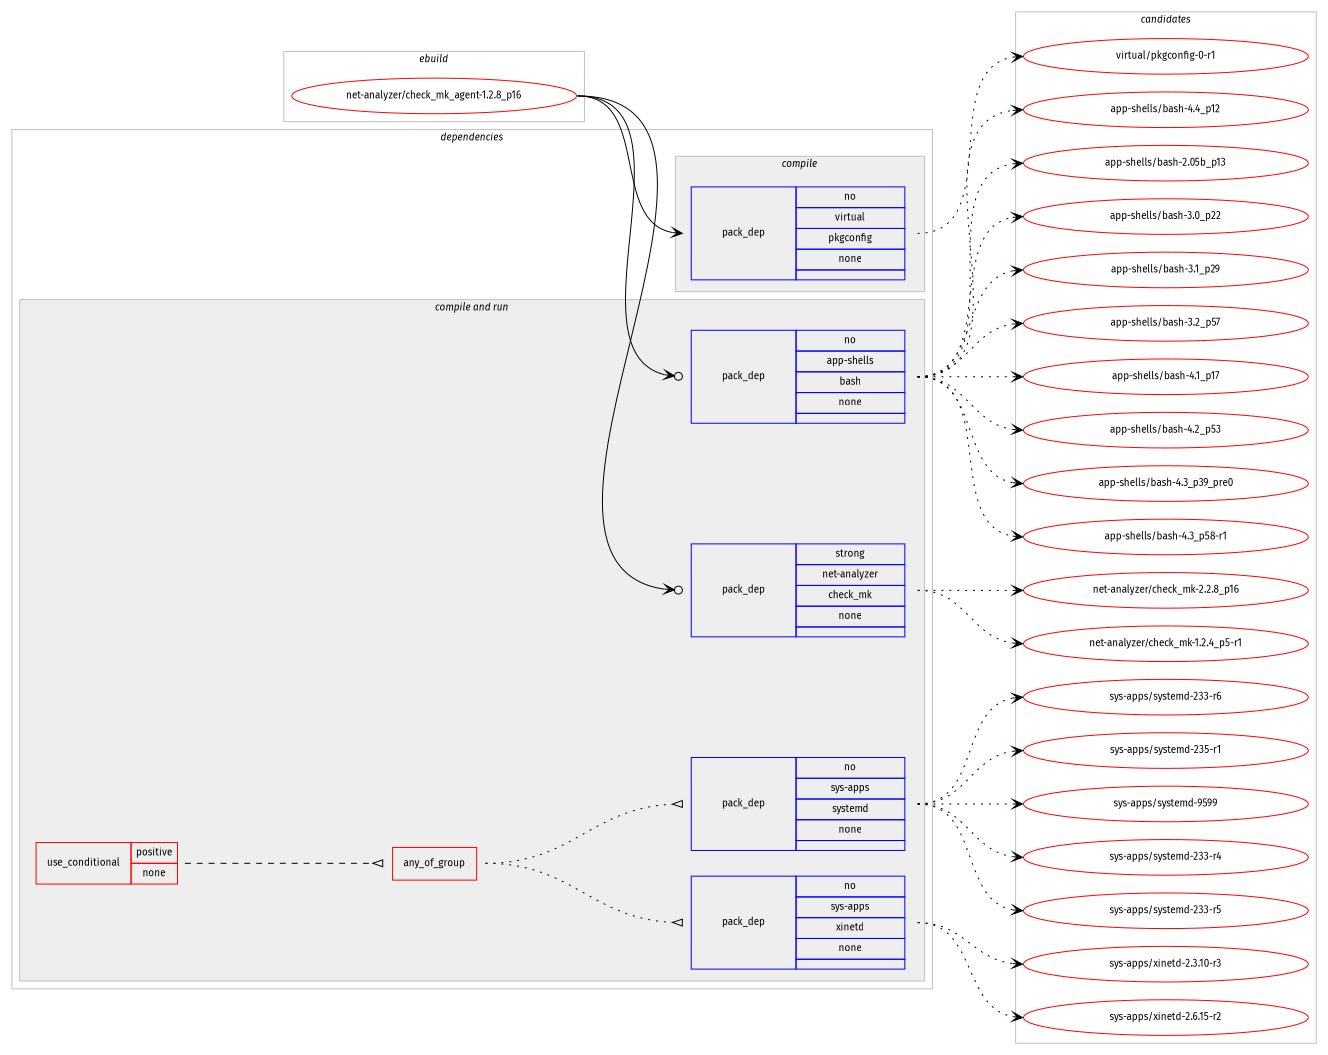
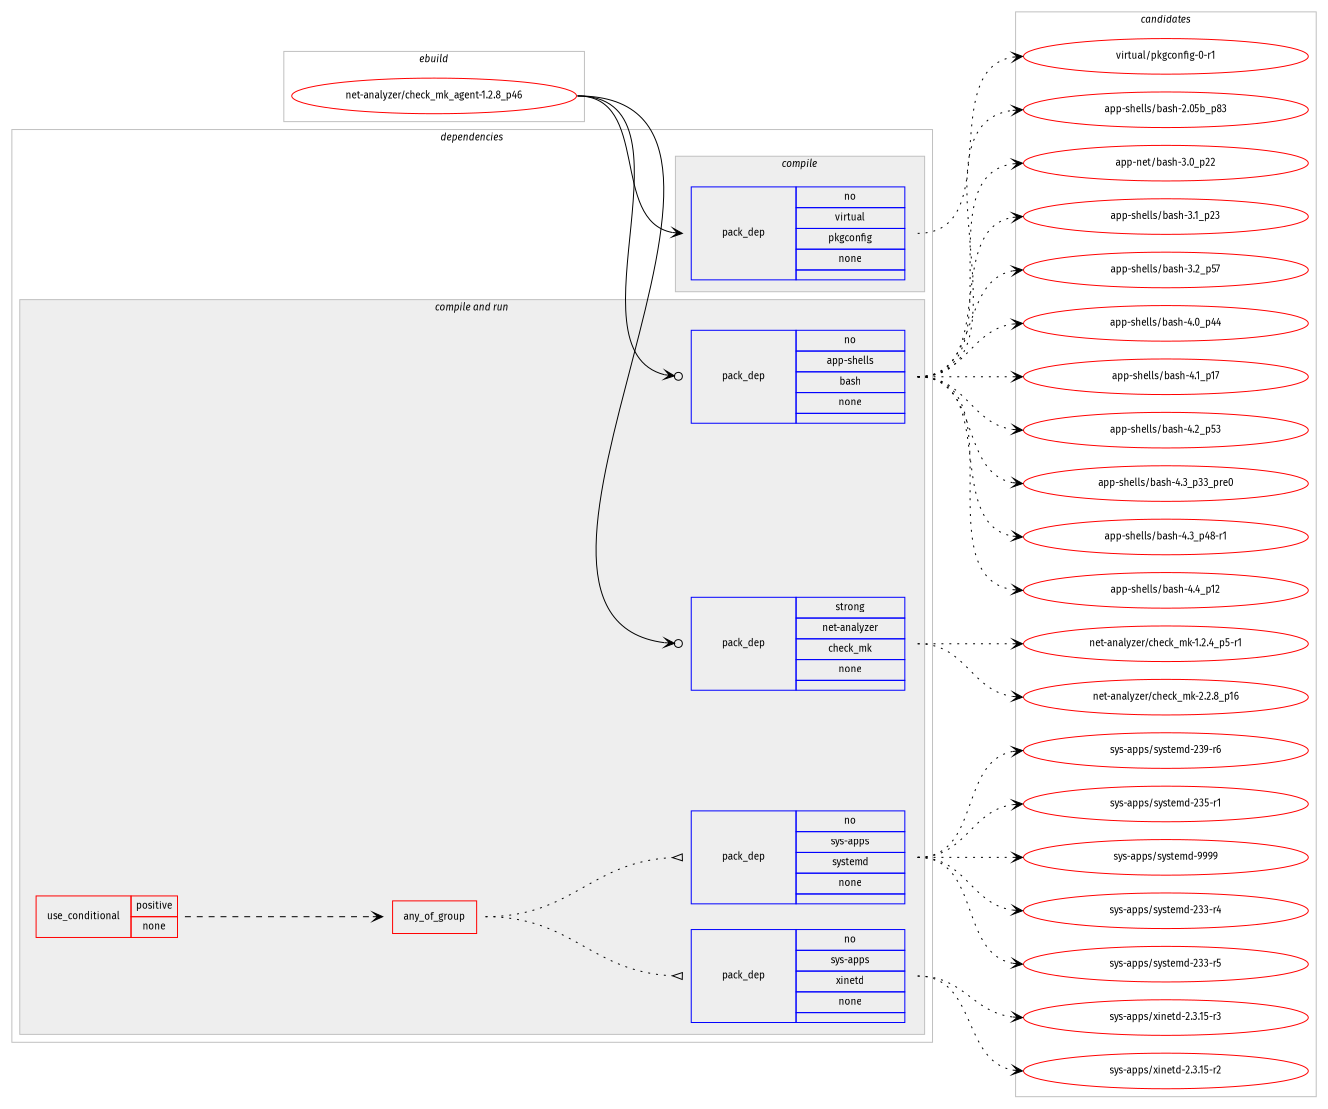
node "net-analyzer/check_mk_agent-1.2.8_p16": label "net-analyzer/check_mk_agent-1.2.8_p16" -> "net-analyzer/check_mk_agent-1.2.8_p46"
node "app-shells/bash-2.05b_p13": label "app-shells/bash-2.05b_p13" -> "app-shells/bash-2.05b_p83"
node "app-shells/bash-3.0_p22": label "app-shells/bash-3.0_p22" -> "app-net/bash-3.0_p22"
node "app-shells/bash-3.1_p29": label "app-shells/bash-3.1_p29" -> "app-shells/bash-3.1_p23"
node "app-shells/bash-4.0_p44": added
node "app-shells/bash-4.3_p39_pre0": label "app-shells/bash-4.3_p39_pre0" -> "app-shells/bash-4.3_p33_pre0"
node "app-shells/bash-4.3_p58-r1": label "app-shells/bash-4.3_p58-r1" -> "app-shells/bash-4.3_p48-r1"
node "sys-apps/systemd-233-r6": label "sys-apps/systemd-233-r6" -> "sys-apps/systemd-239-r6"
node "sys-apps/systemd-9599": label "sys-apps/systemd-9599" -> "sys-apps/systemd-9999"
edge "use_conditional" -> "any_of_group": arrowhead oinv -> vee
node "sys-apps/xinetd-2.3.10-r3": label "sys-apps/xinetd-2.3.10-r3" -> "sys-apps/xinetd-2.3.15-r3"
node "sys-apps/xinetd-2.6.15-r2": label "sys-apps/xinetd-2.6.15-r2" -> "sys-apps/xinetd-2.3.15-r2"
